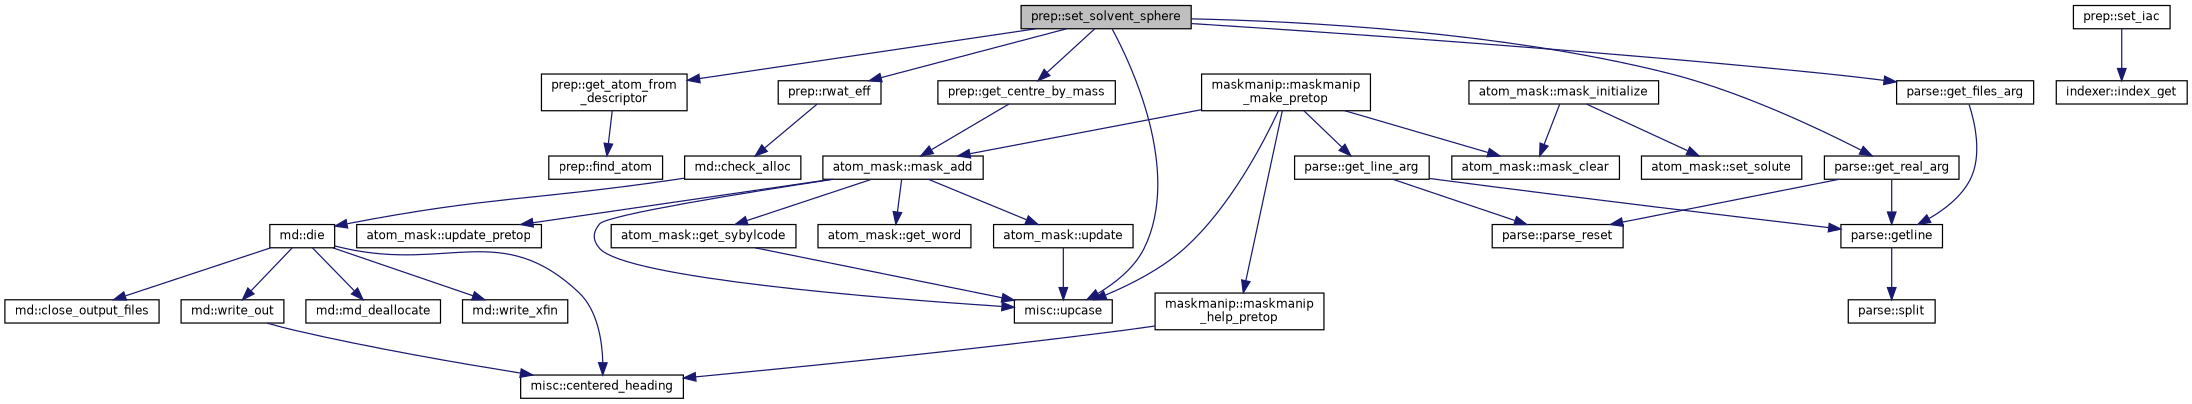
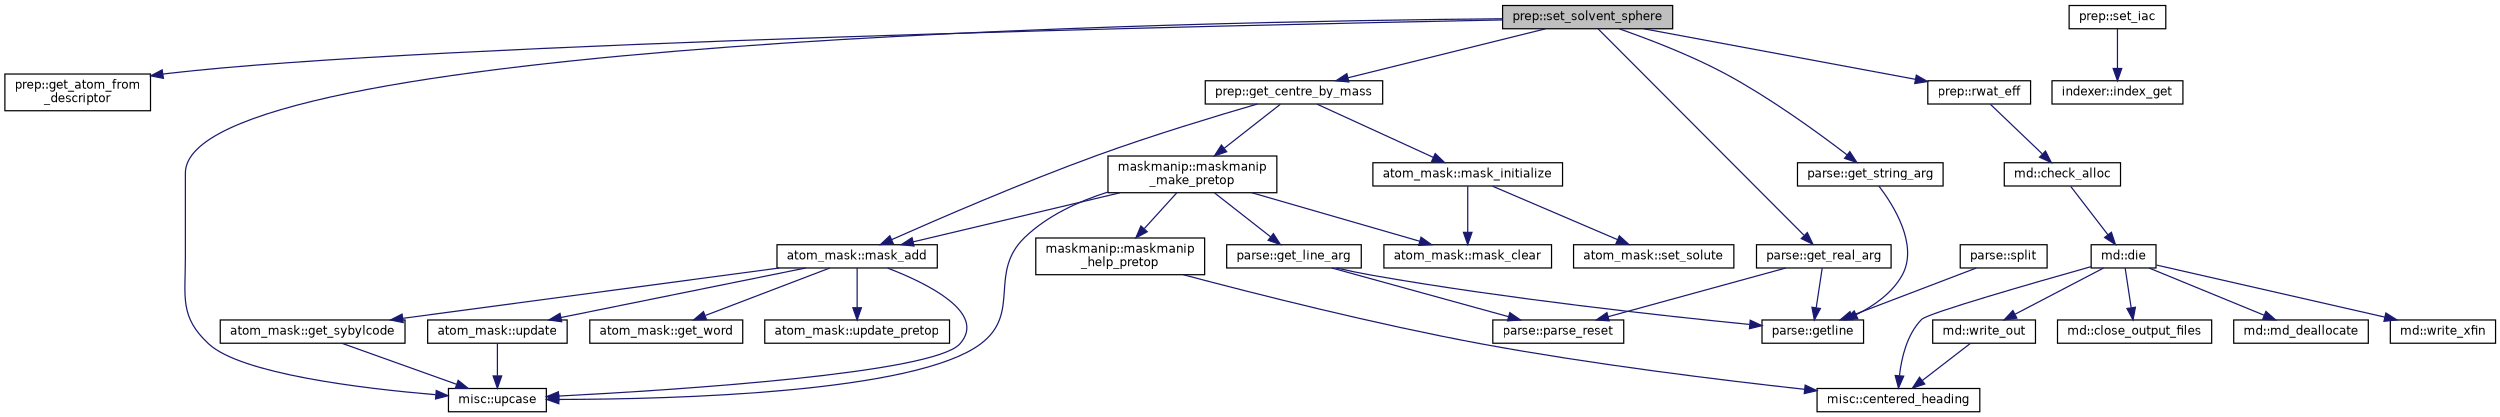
node "parse::get_files_arg": label "parse::get_files_arg" -> "parse::get_string_arg"
edge "prep::get_centre_by_mass" -> "maskmanip::maskmanip _make_pretop": added
edge "prep::get_centre_by_mass" -> "atom_mask::mask_initialize": added
node "prep::find_atom": removed
edge "parse::getline" -> "parse::split": reversed
